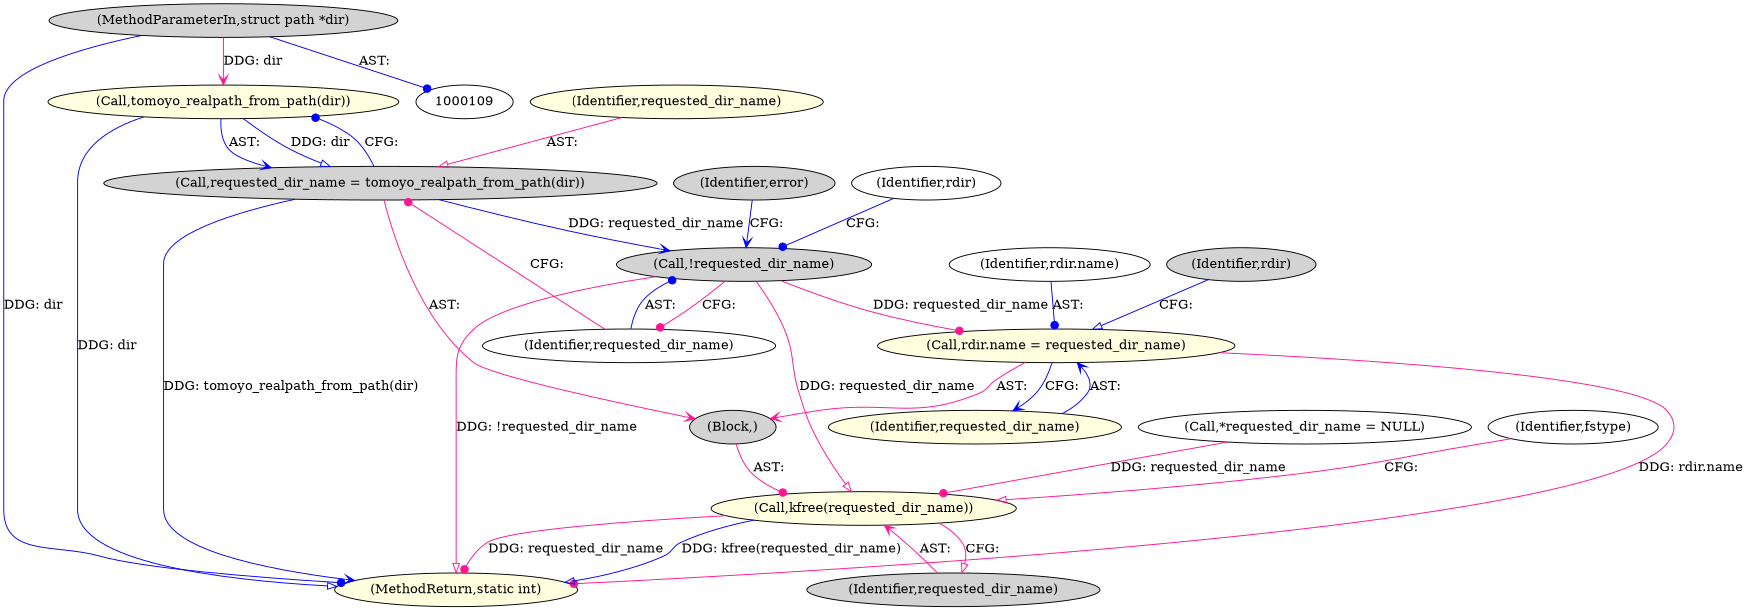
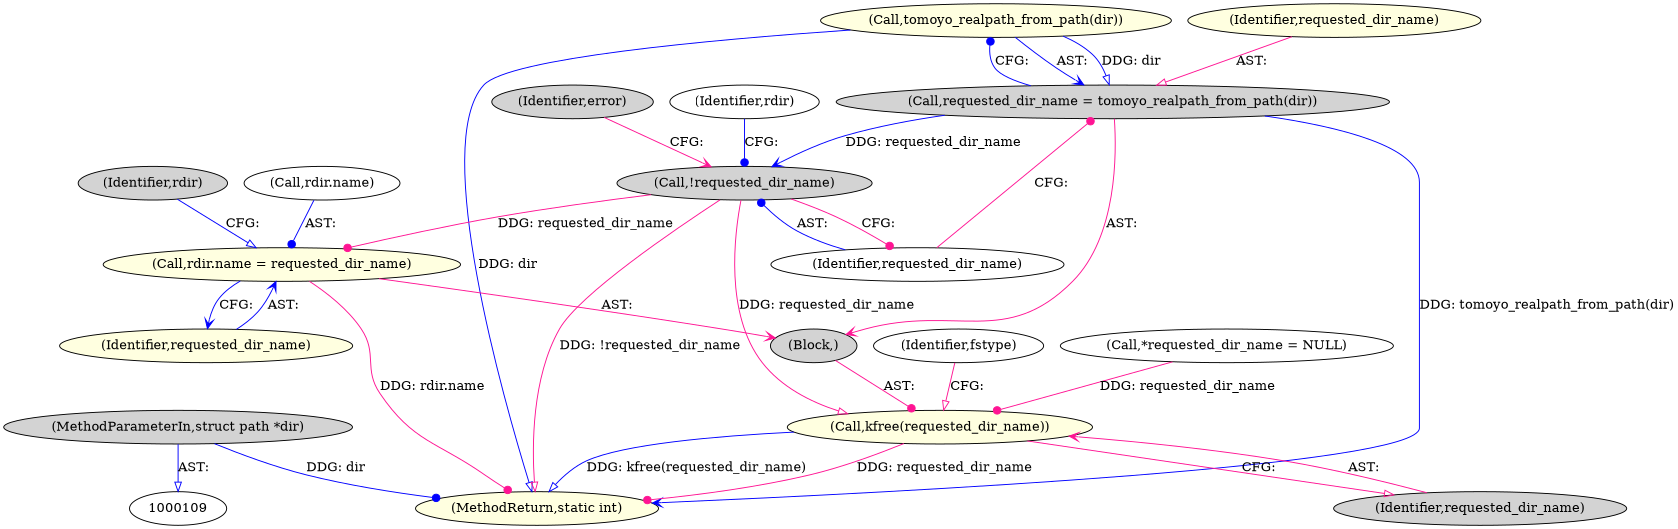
edge "(MethodParameterIn,struct path *dir)" -> "(Call,tomoyo_realpath_from_path(dir))": removed, label "DDG: dir"
edge "(MethodParameterIn,struct path *dir)" -> "1000109": arrowhead dot -> onormal
edge "(Identifier,error)" -> "(Call,!requested_dir_name)": color blue -> deeppink
node "(Identifier,rdir.name)": label "(Identifier,rdir.name)" -> "(Call,rdir.name)"
